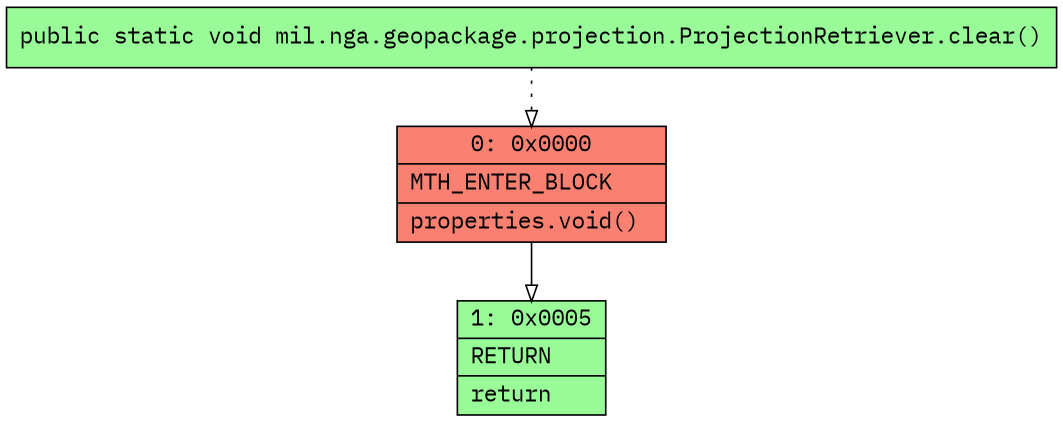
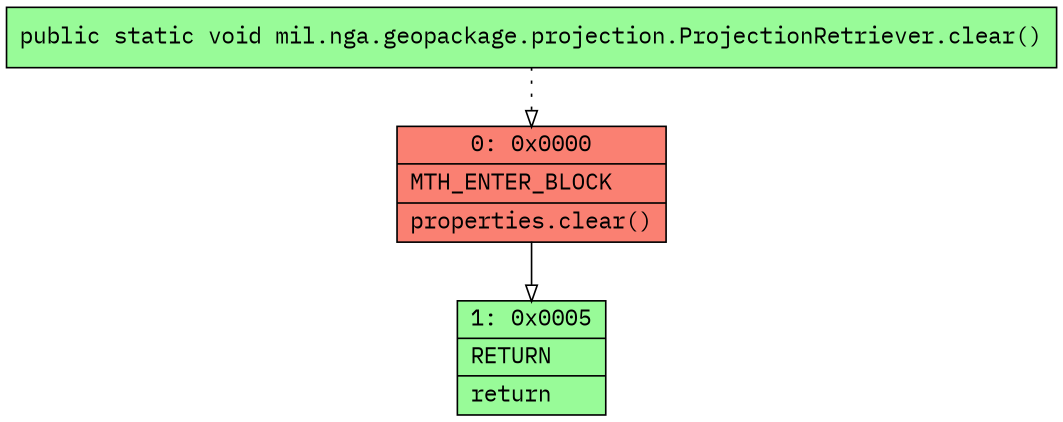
node "0: 0x0000": text "properties.void()" -> "properties.clear()"
